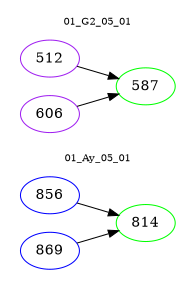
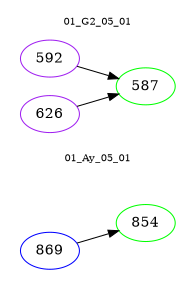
node "512": label "512" -> "592"
node "606": label "606" -> "626"
node "856": removed
node "814": label "814" -> "854"
